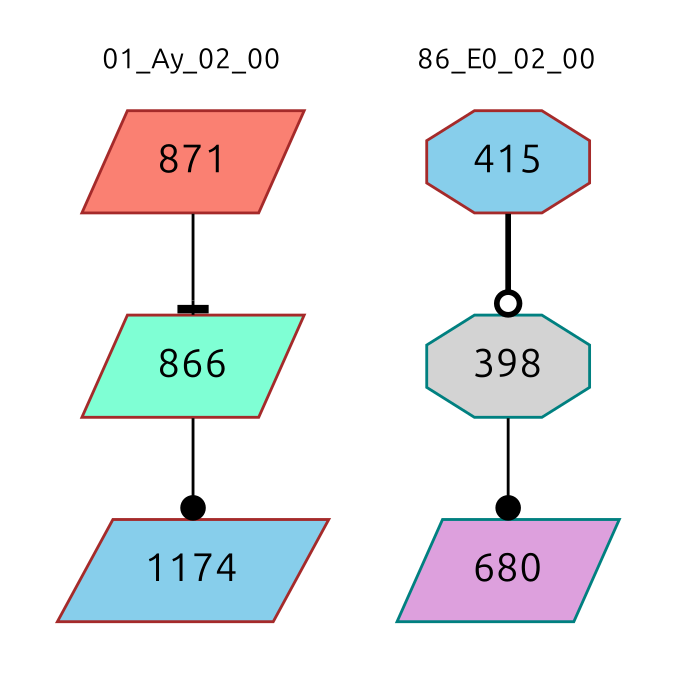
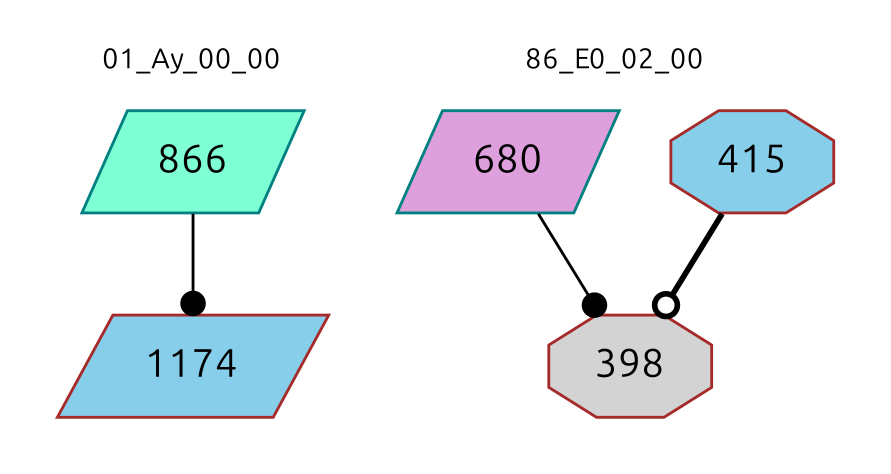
cluster "01_Ay_02_00": label "01_Ay_02_00" -> "01_Ay_00_00"
node "871": removed
node "866": color brown -> teal
node "398": color teal -> brown
edge "398" -> "680": reversed
